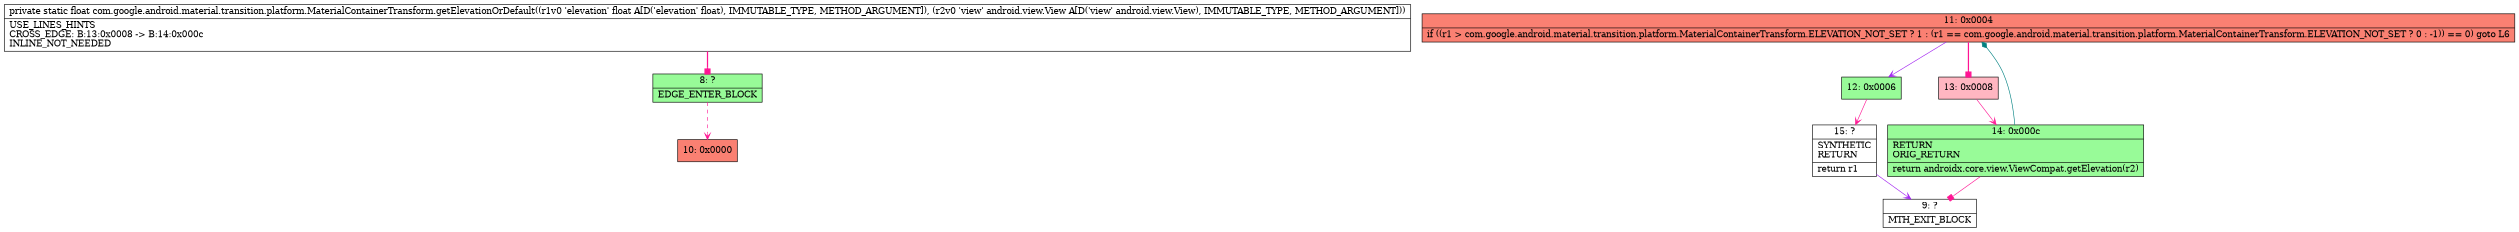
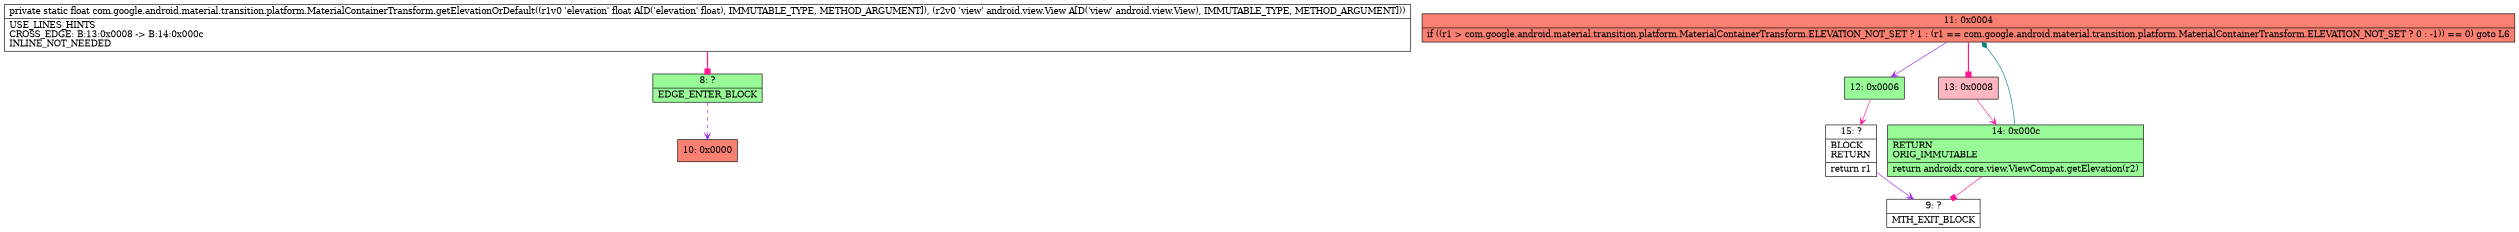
edge "8: ?" -> "10: 0x0000": color deeppink -> purple
node "15: ?": text "SYNTHETIC" -> "BLOCK"
node "14: 0x000c": text "ORIG_RETURN" -> "ORIG_IMMUTABLE"
